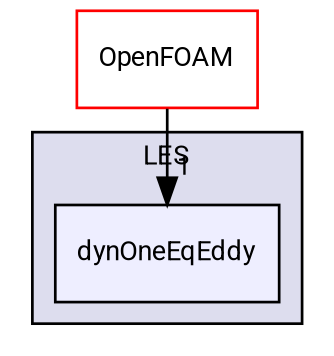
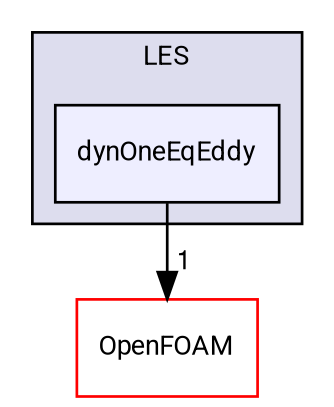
edge "OpenFOAM" -> "dynOneEqEddy": reversed
